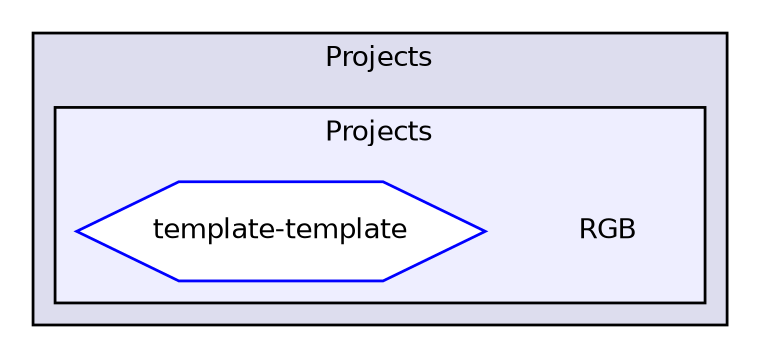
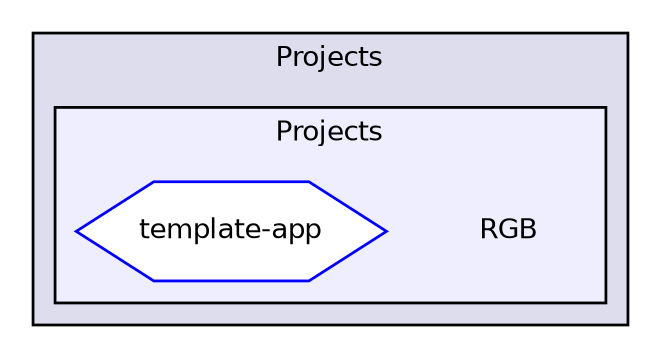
node "template-template": label "template-template" -> "template-app"
